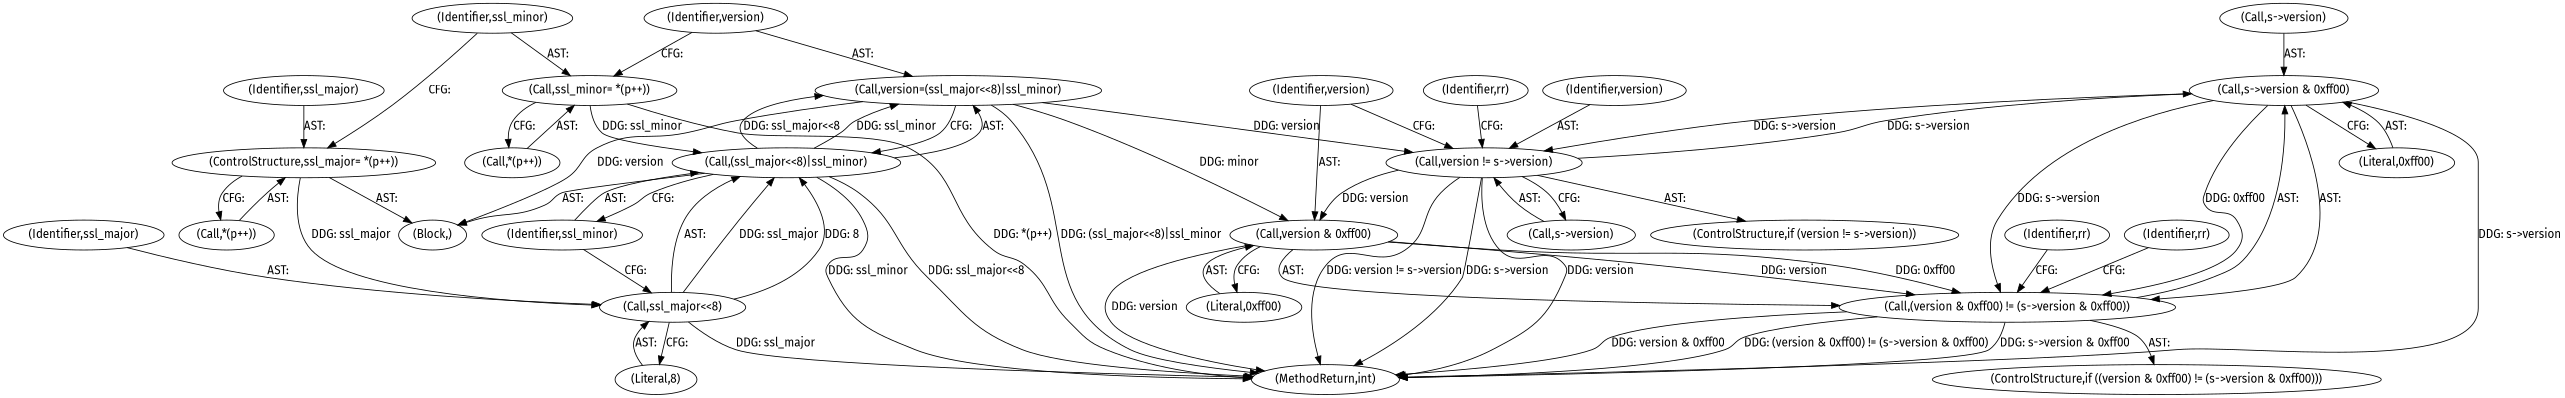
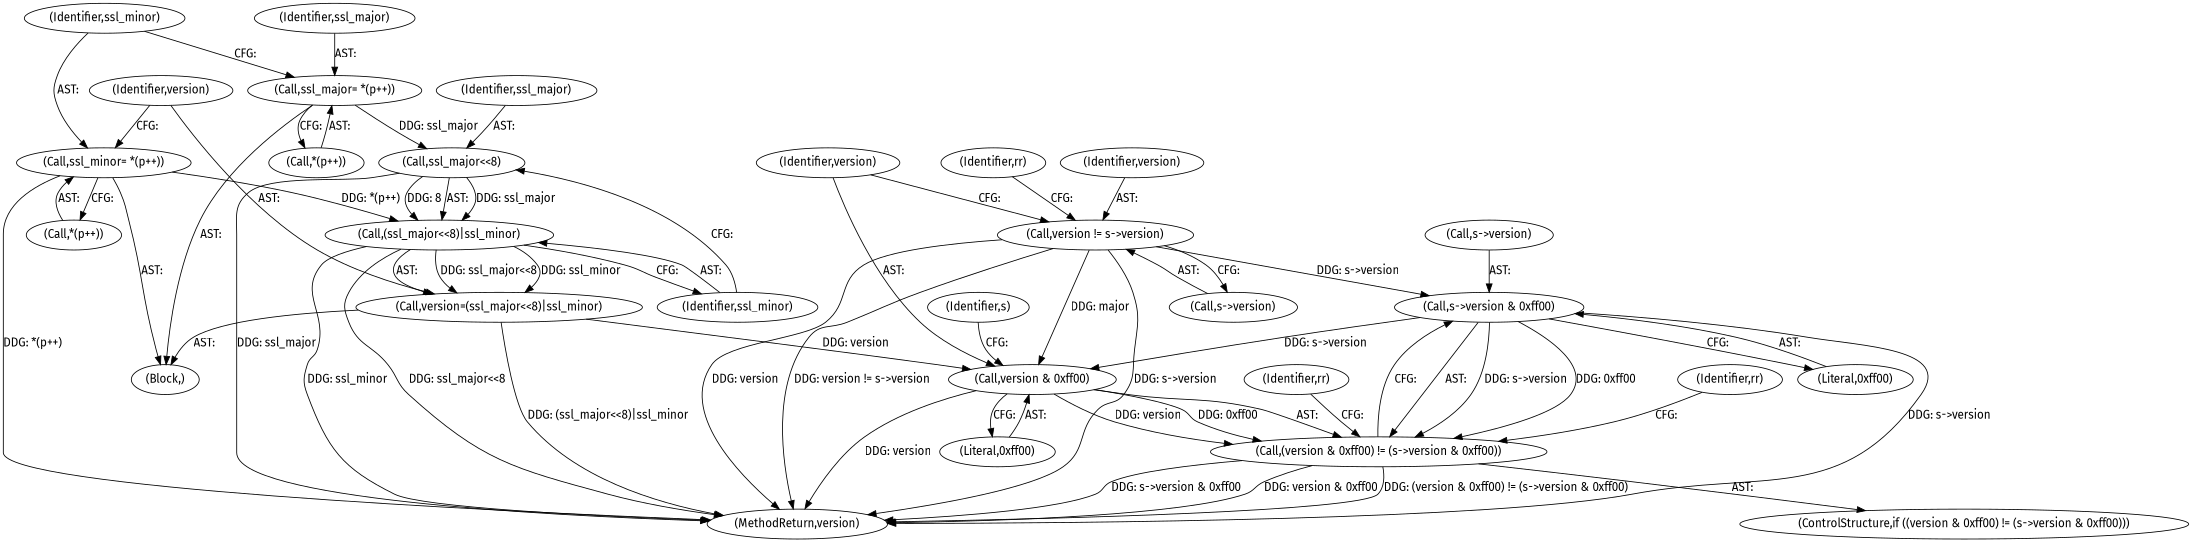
edge "(Call,s->version & 0xff00)" -> "(Call,version != s->version)": now "(Call,s->version & 0xff00)" -> "(Call,version & 0xff00)"
edge "(Call,ssl_minor= *(p++))" -> "(Call,(ssl_major<<8)|ssl_minor)": label "DDG: ssl_minor" -> "DDG: *(p++)"
edge "(Call,version=(ssl_major<<8)|ssl_minor)" -> "(Call,version != s->version)": removed, label "DDG: version"
edge "(Call,version=(ssl_major<<8)|ssl_minor)" -> "(Call,(ssl_major<<8)|ssl_minor)": removed, label "CFG:"
node "(ControlStructure,ssl_major= *(p++))": label "(ControlStructure,ssl_major= *(p++))" -> "(Call,ssl_major= *(p++))"
edge "(Call,version=(ssl_major<<8)|ssl_minor)" -> "(Block,)": label "DDG: version" -> "AST: "
edge "(Call,version=(ssl_major<<8)|ssl_minor)" -> "(Call,version & 0xff00)": label "DDG: minor" -> "DDG: version"
edge "(Call,(ssl_major<<8)|ssl_minor)" -> "(Block,)": now "(Call,ssl_minor= *(p++))" -> "(Block,)"
edge "(Call,version != s->version)" -> "(Call,version & 0xff00)": label "DDG: version" -> "DDG: major"
edge "(Call,(version & 0xff00) != (s->version & 0xff00))" -> "(Call,s->version & 0xff00)": label "AST: " -> "CFG: "
node "(ControlStructure,if (version != s->version))": removed
node "(Identifier,s)": added
node "(Literal,8)": removed
node "(MethodReturn,int)": label "(MethodReturn,int)" -> "(MethodReturn,version)"
